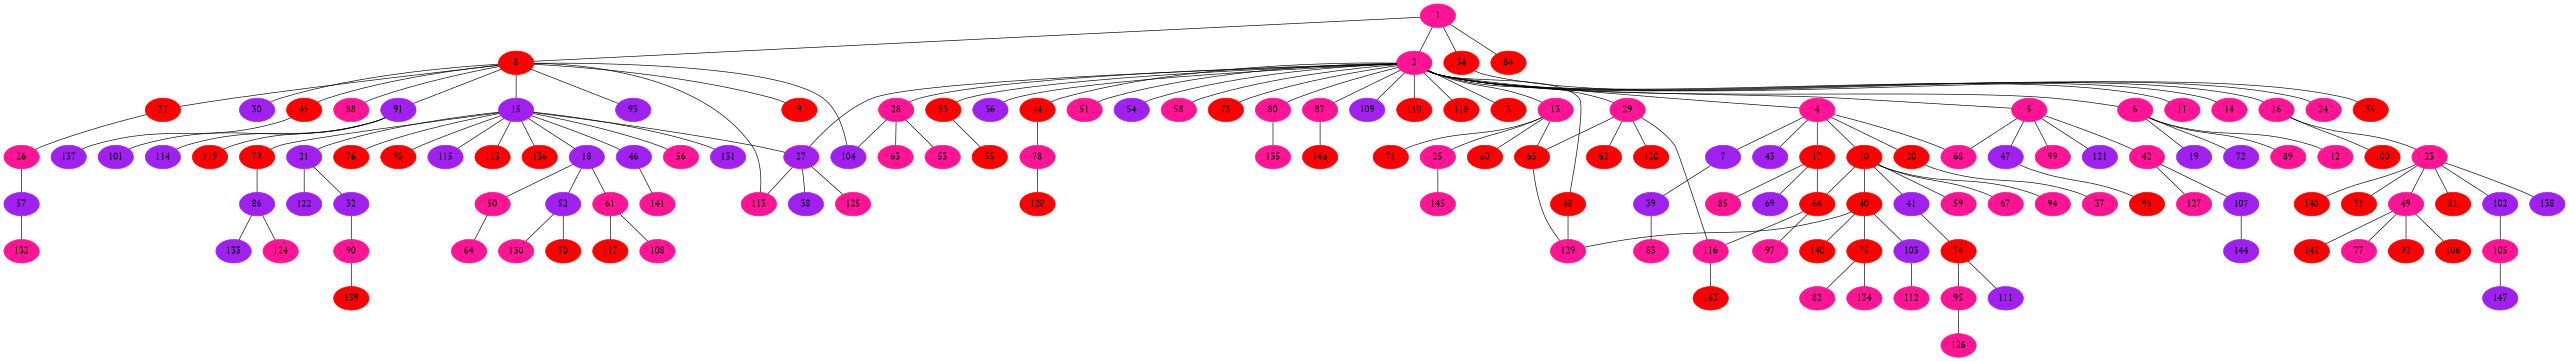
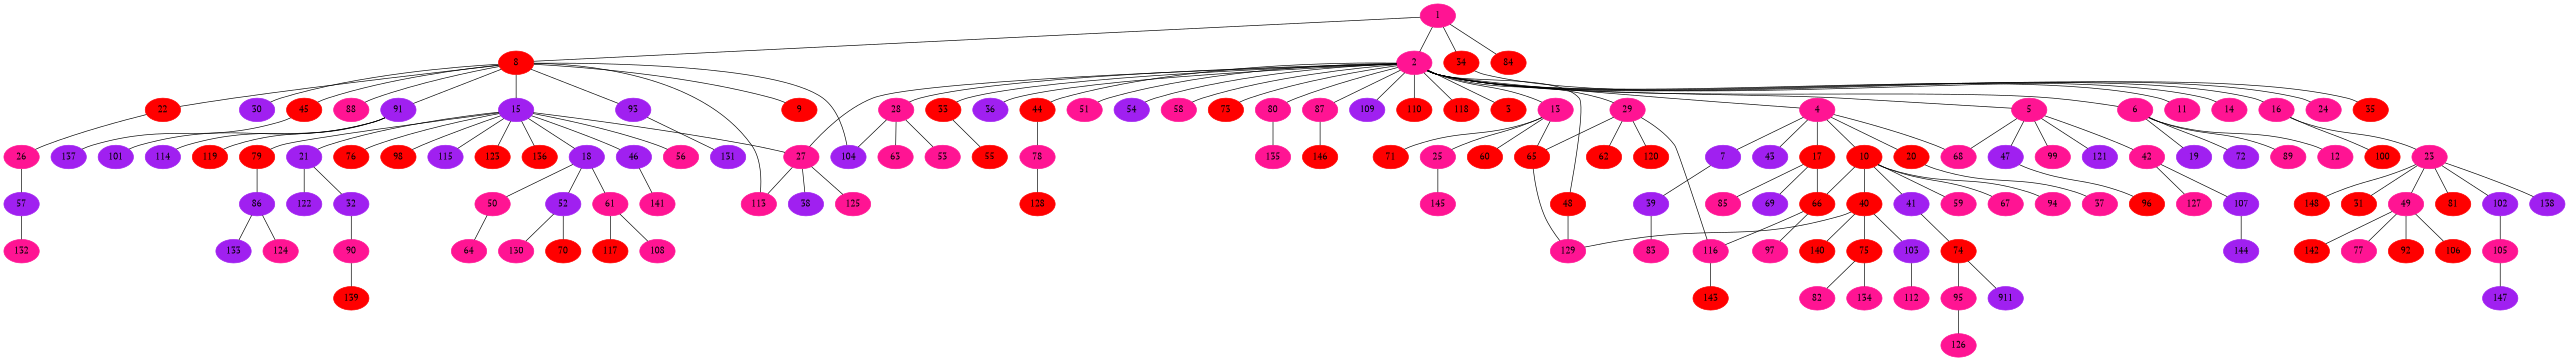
edge "15" -- "131": now "93" -- "131"
node "27": fillcolor purple -> deeppink
node "111": label "111" -> "911"
